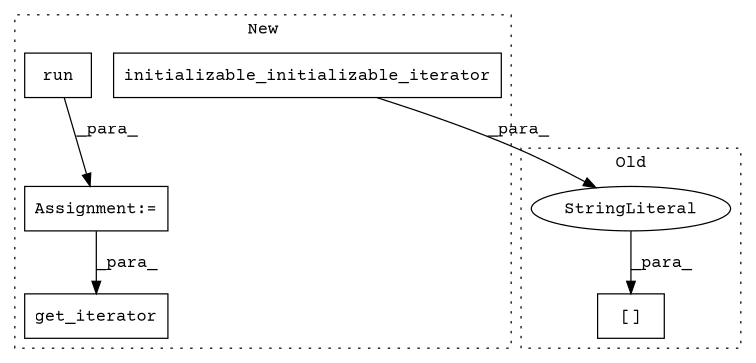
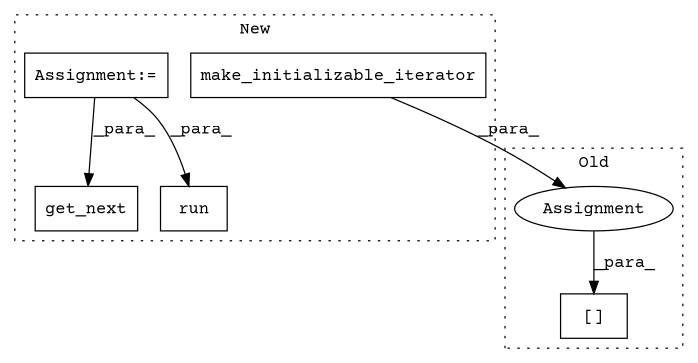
node "initializable_initializable_iterator": label "initializable_initializable_iterator" -> "make_initializable_iterator"
edge "run" -> "Assignment:=": reversed
node "StringLiteral": label "StringLiteral" -> "Assignment"
node "get_iterator": label "get_iterator" -> "get_next"
